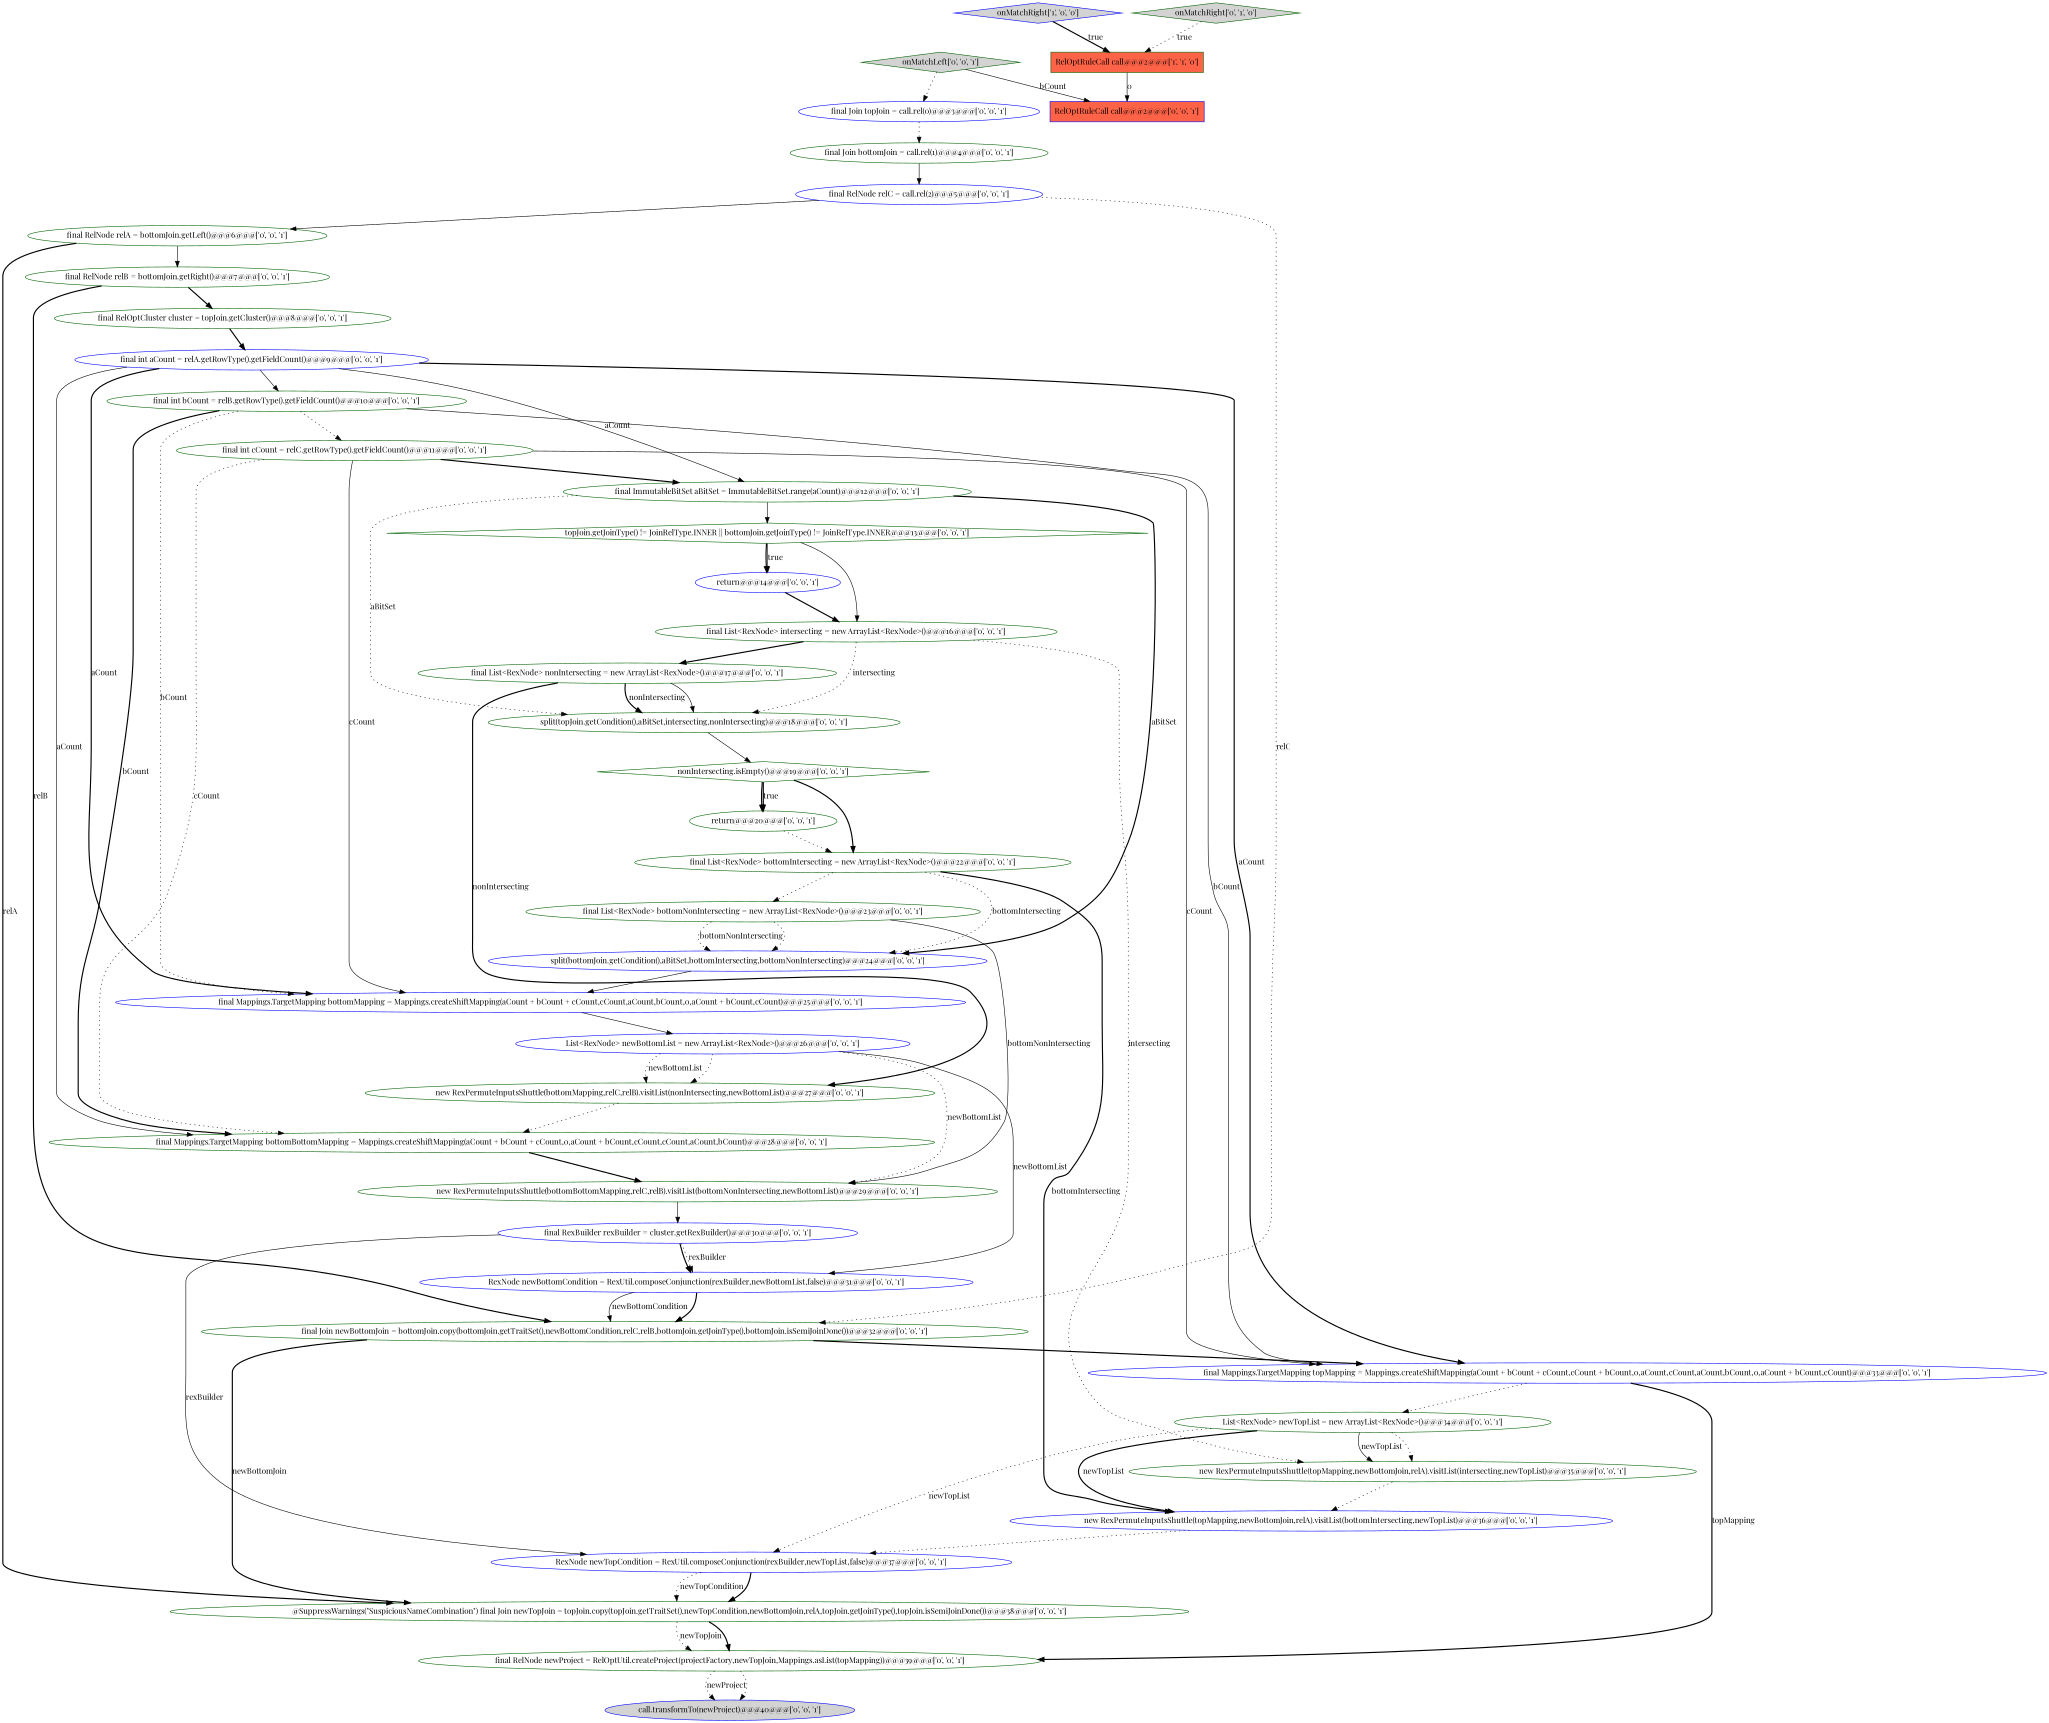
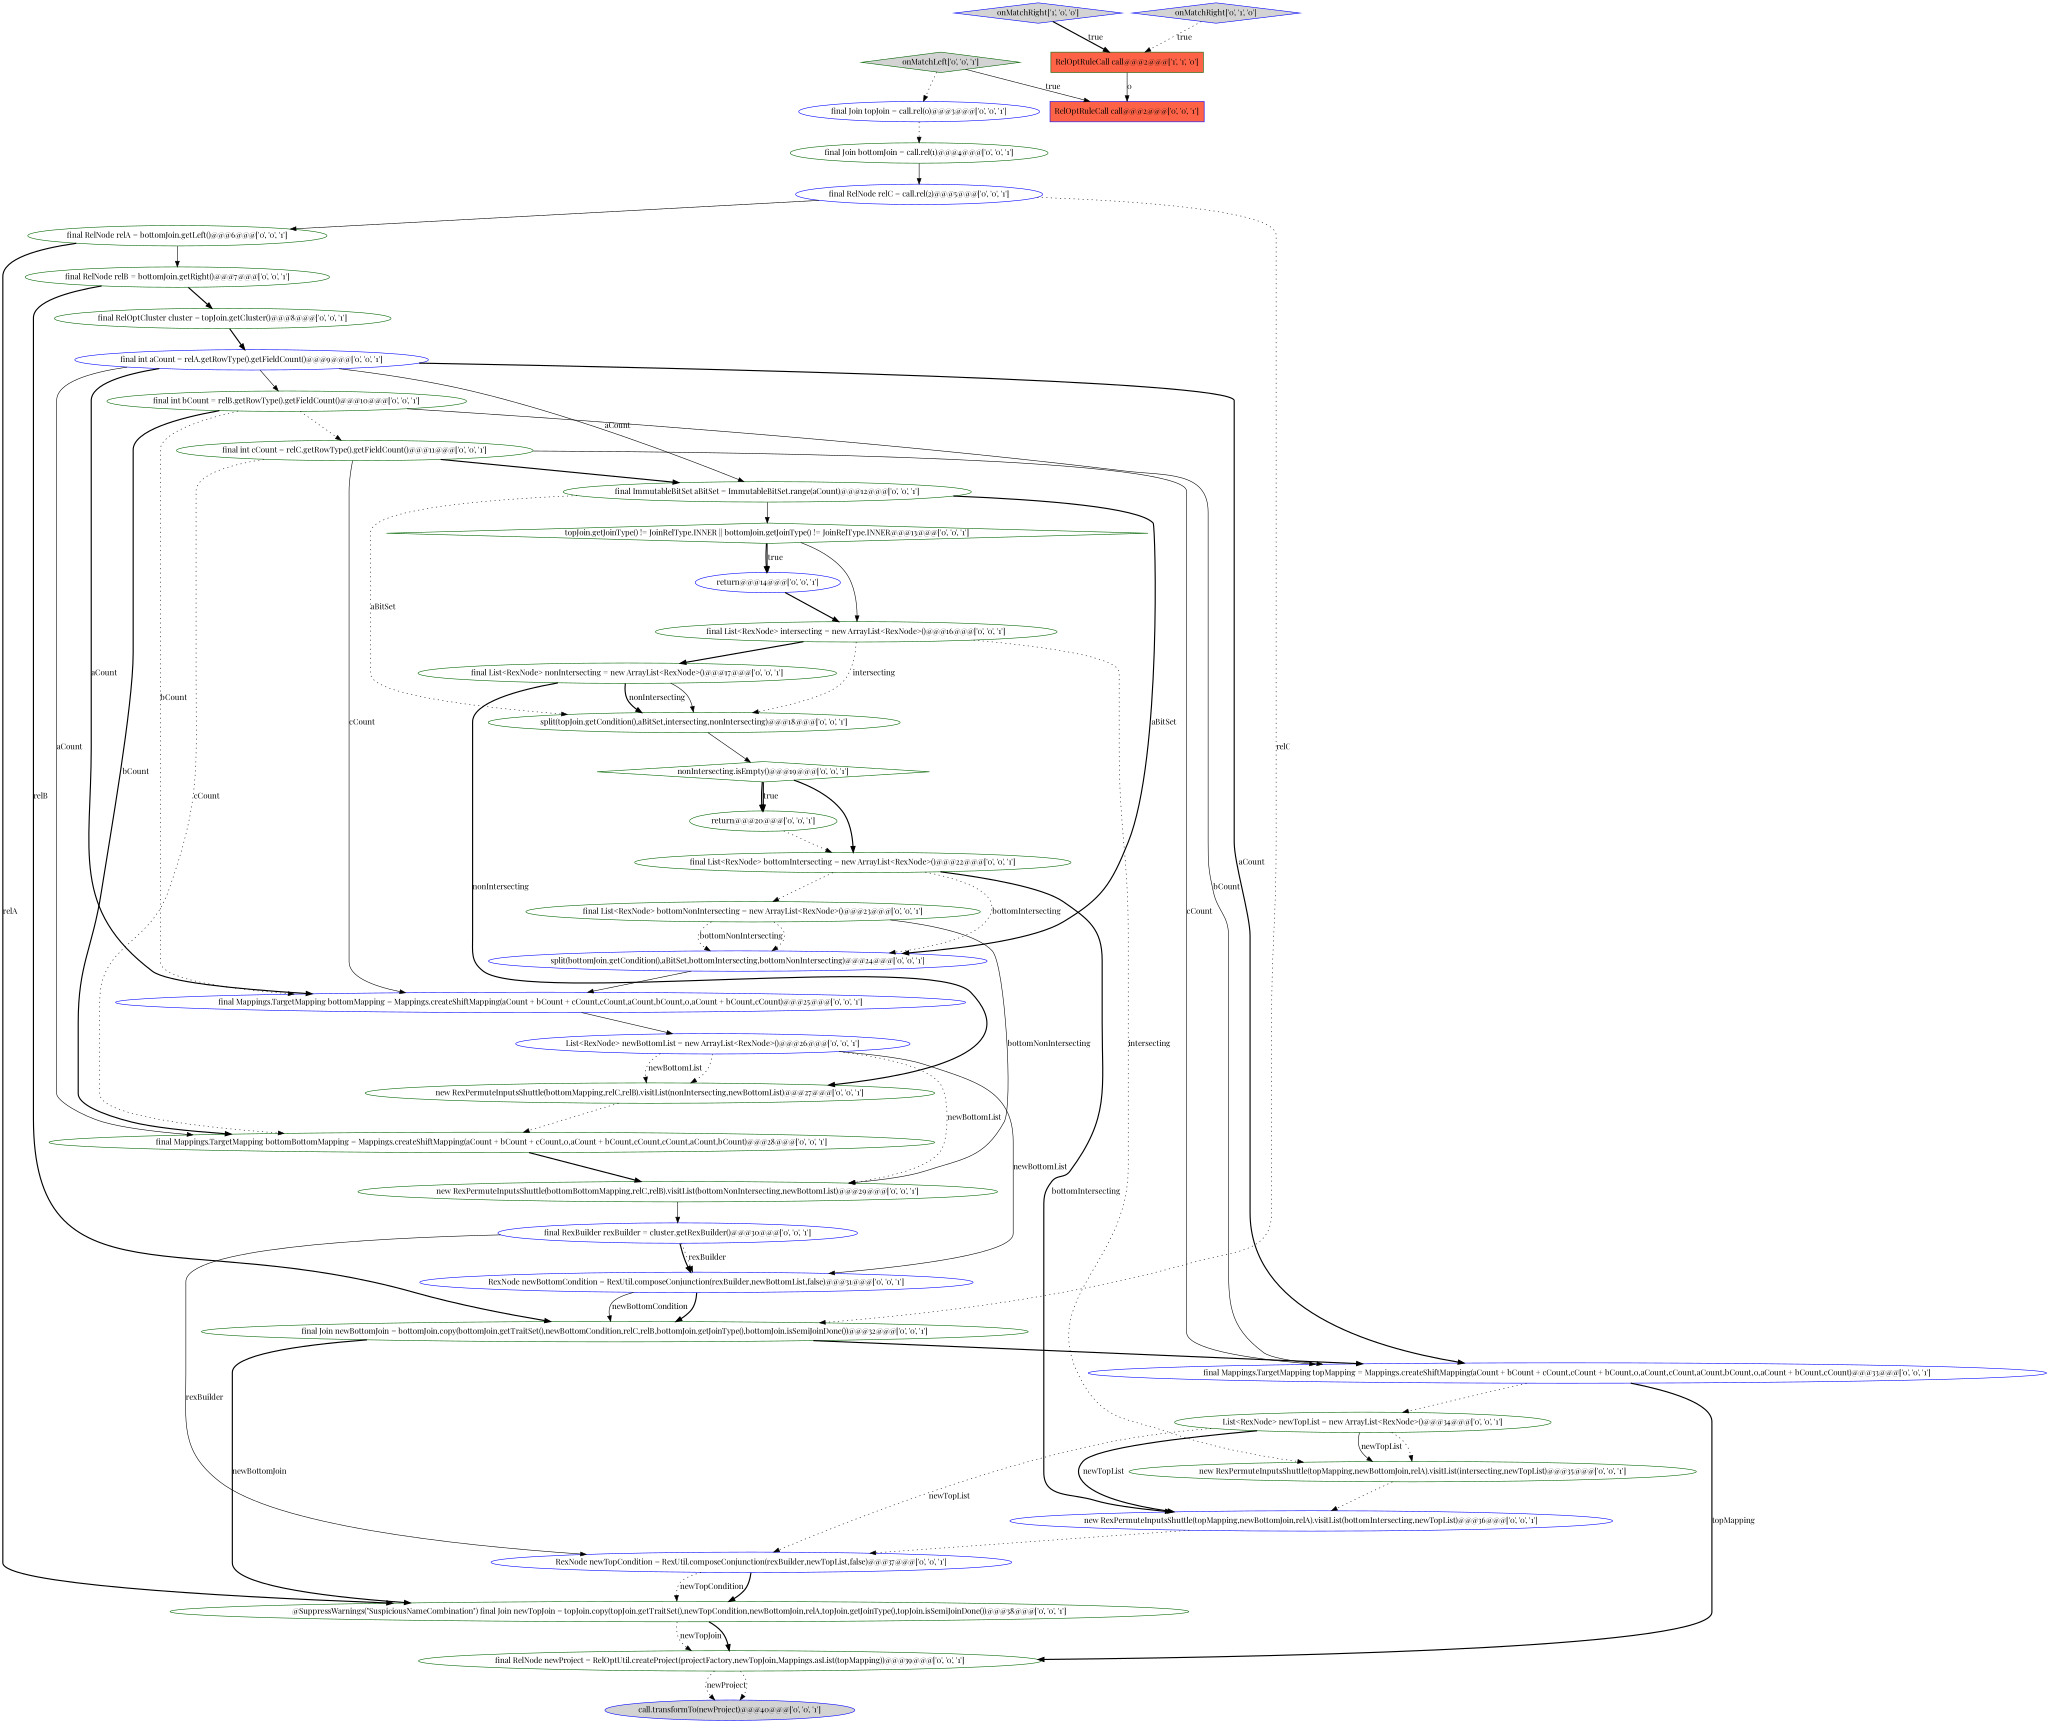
node "onMatchRight['0', '1', '0']": color darkgreen -> blue
edge "onMatchLeft['0', '0', '1']" -> "RelOptRuleCall call@@@2@@@['0', '0', '1']": label "bCount" -> "true"
